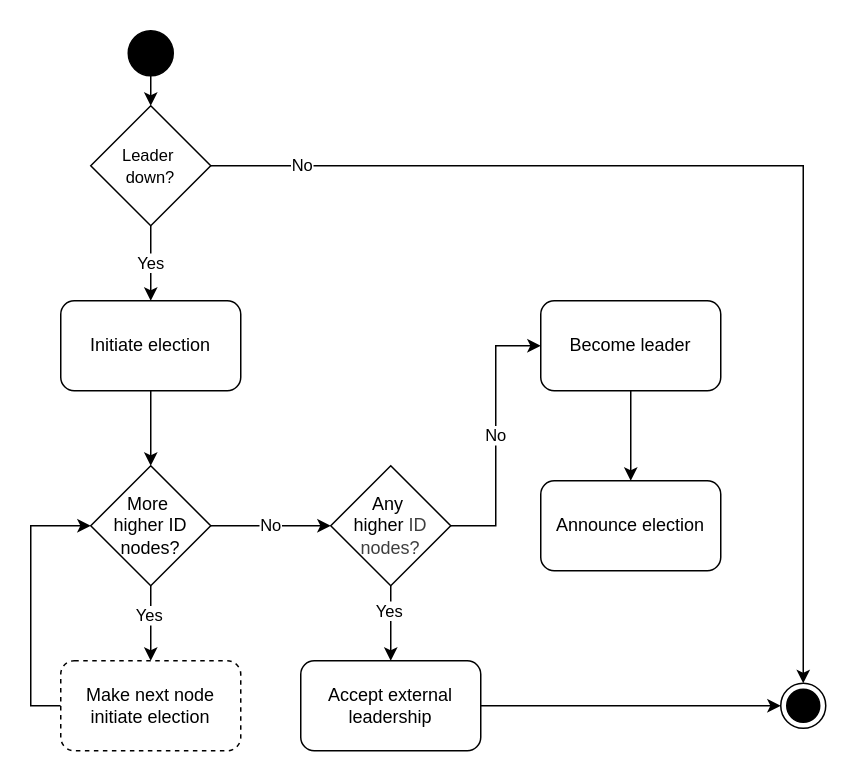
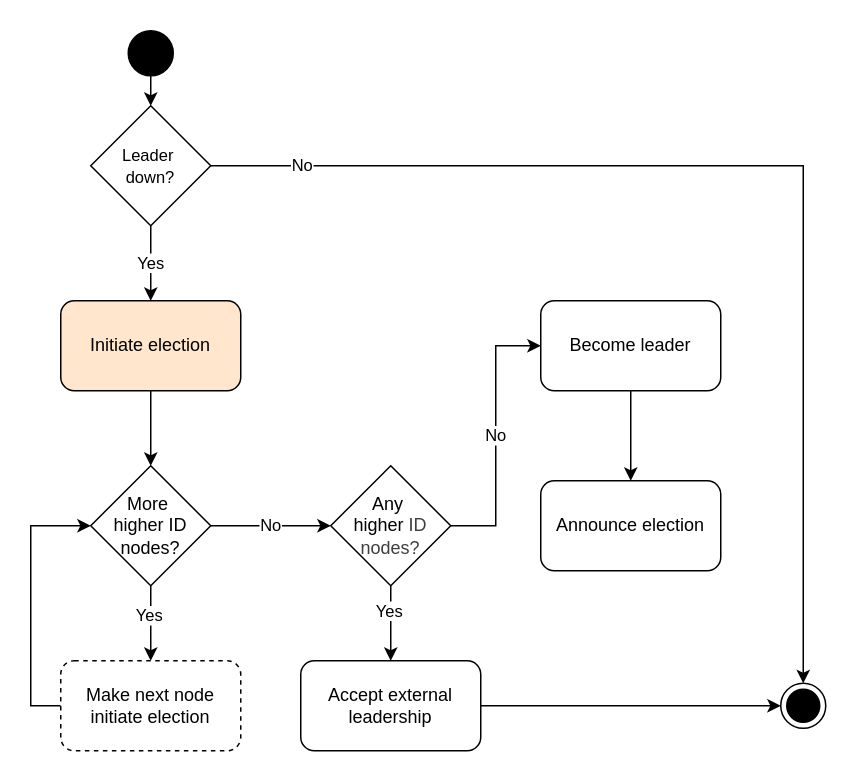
node "Initiate election": fillcolor #ffffff -> #ffe6cc
